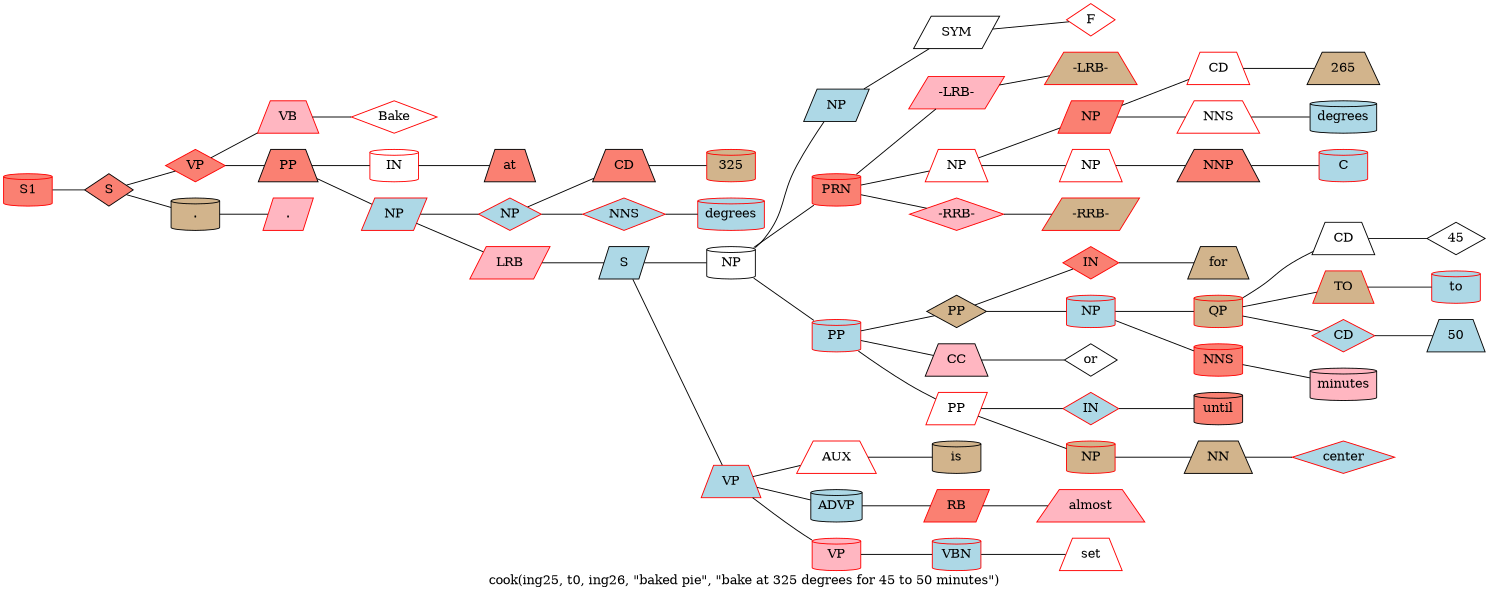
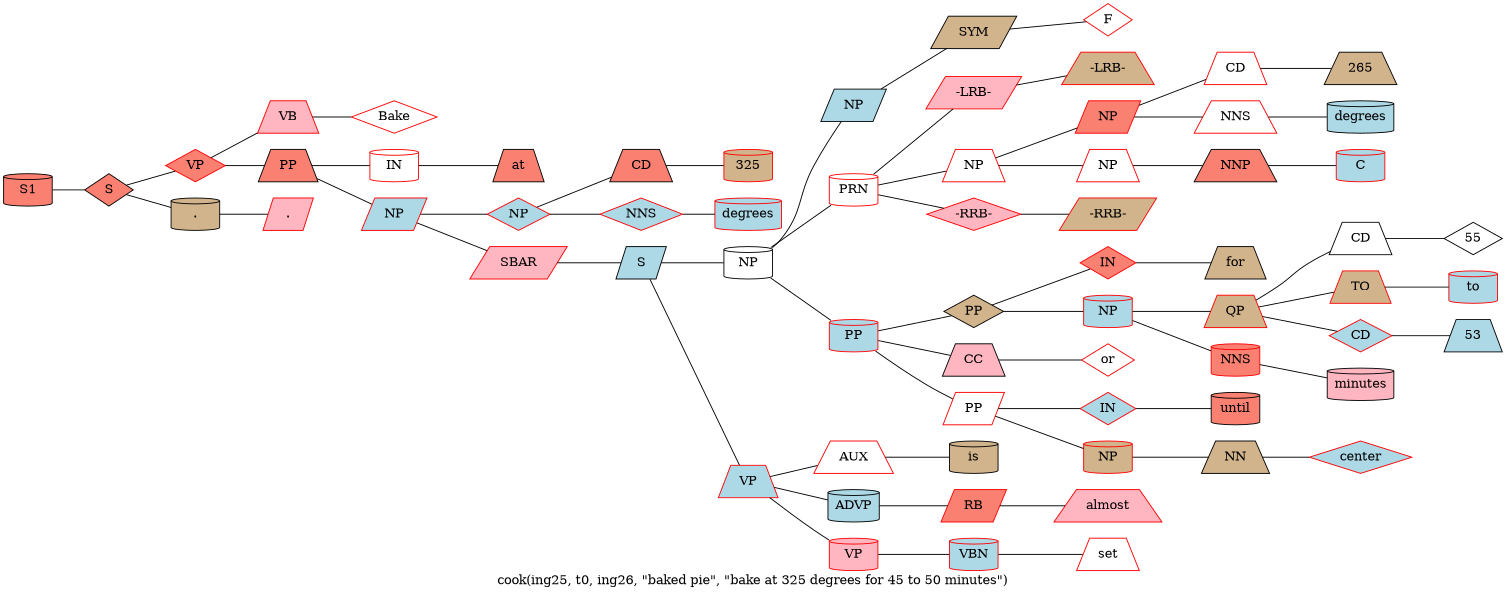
node "SYM": fillcolor white -> tan
node "S1": color red -> black
node "PRN": fillcolor salmon -> white
node "45": label "45" -> "55"
node "LRB": label "LRB" -> "SBAR"
node "QP": shape cylinder -> trapezium
node "50": label "50" -> "53"
node "or": color black -> red
